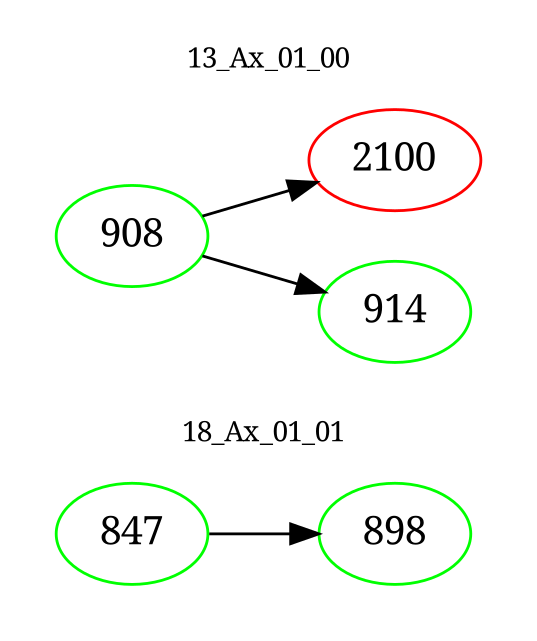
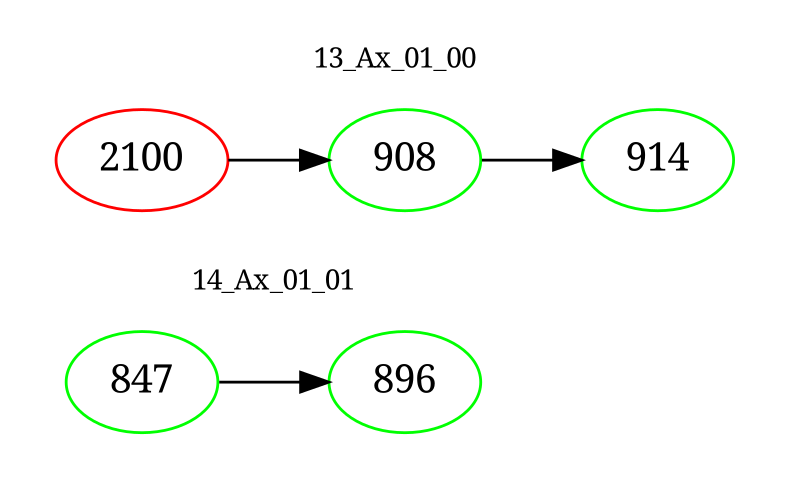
edge "908" -> "2100": reversed
cluster "18_Ax_01_01": label "18_Ax_01_01" -> "14_Ax_01_01"
node "898": label "898" -> "896"
